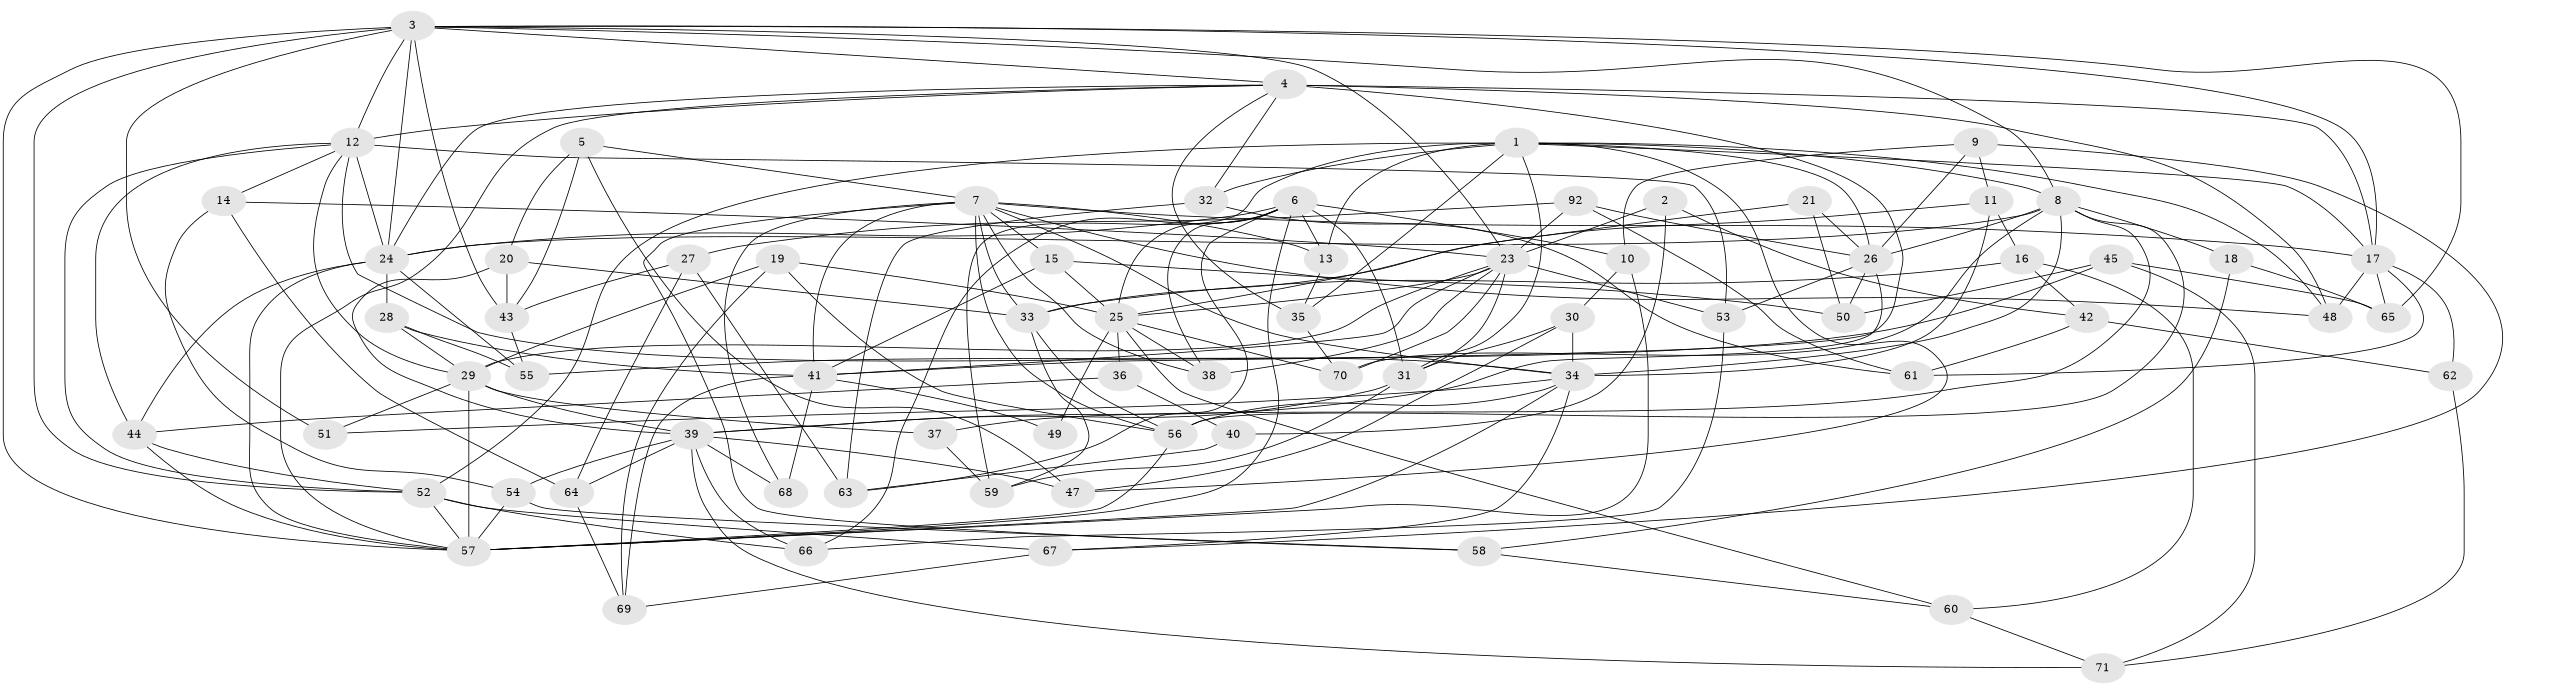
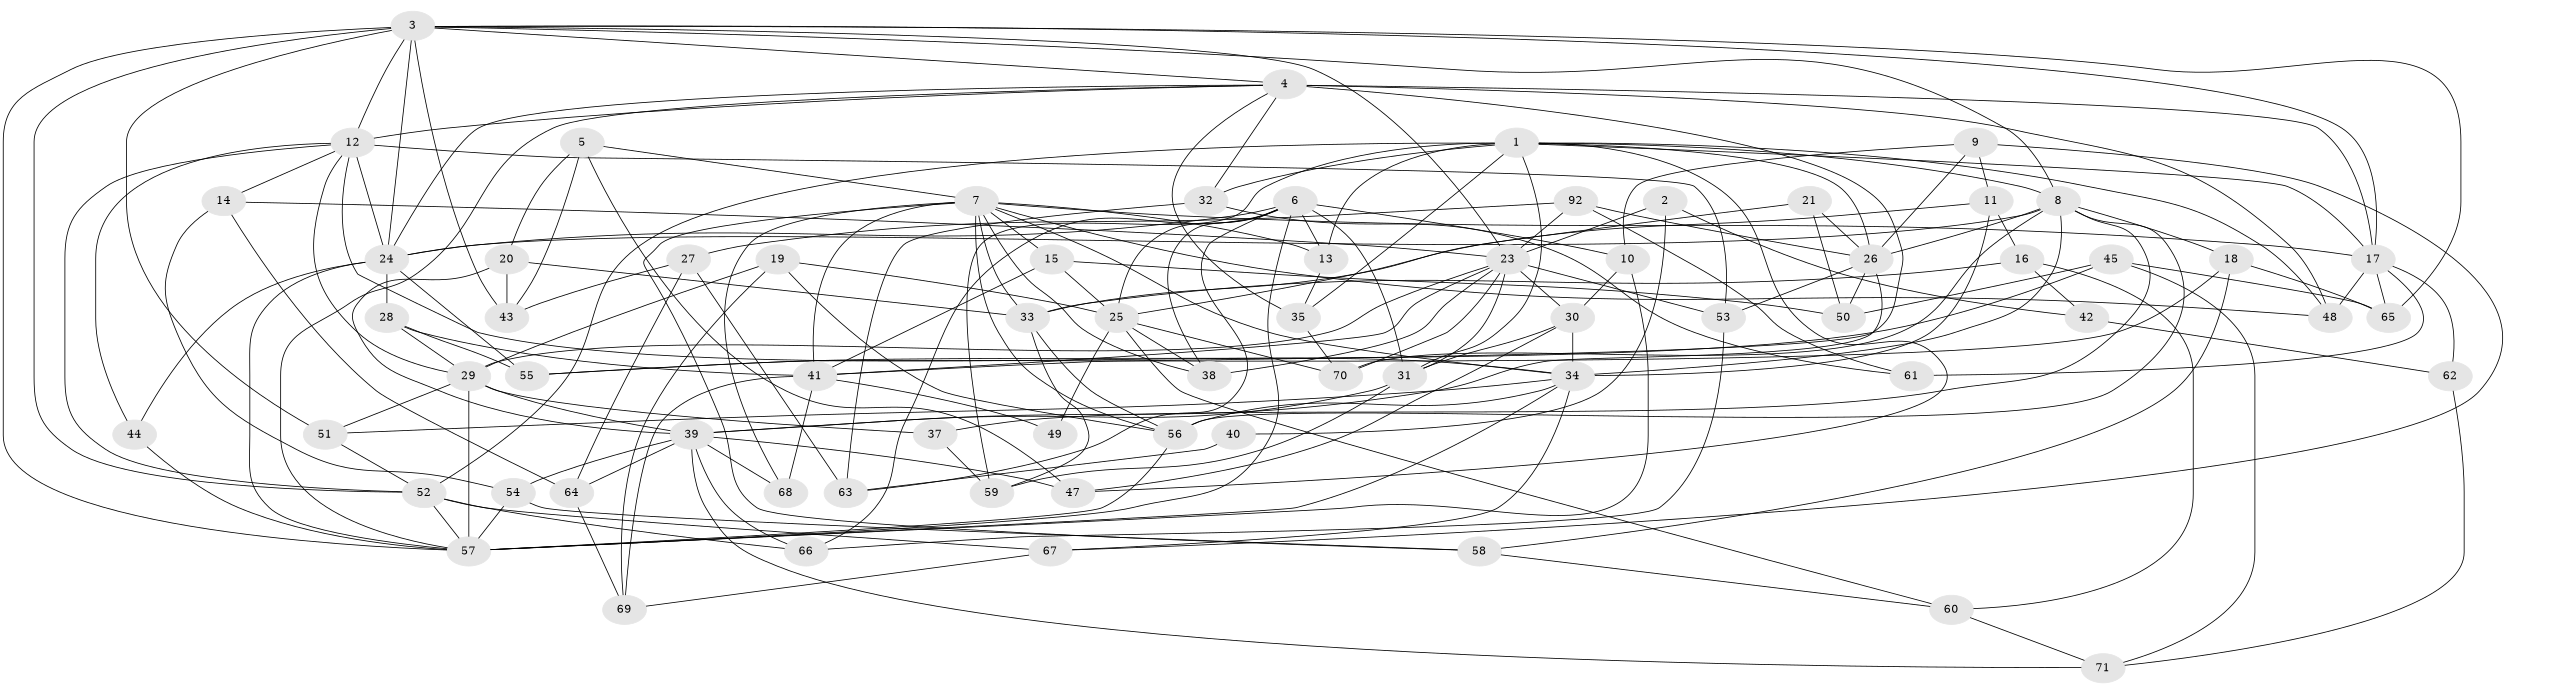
edge "23" -- "25": now "23" -- "30"
edge "43" -- "55": now "18" -- "55"
edge "42" -- "61": removed
node "36": removed
edge "44" -- "52": now "51" -- "52"
